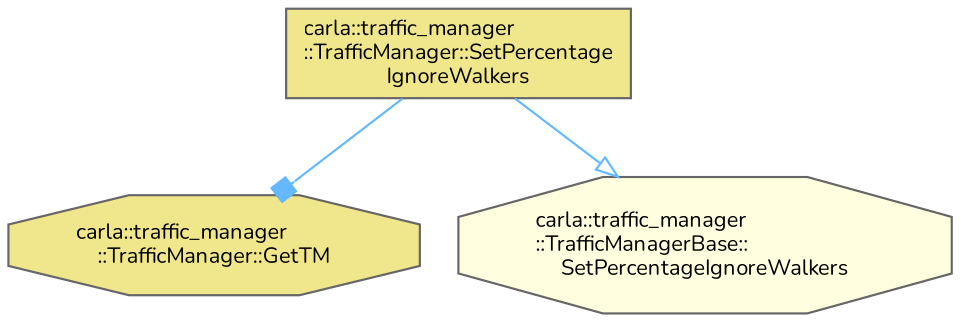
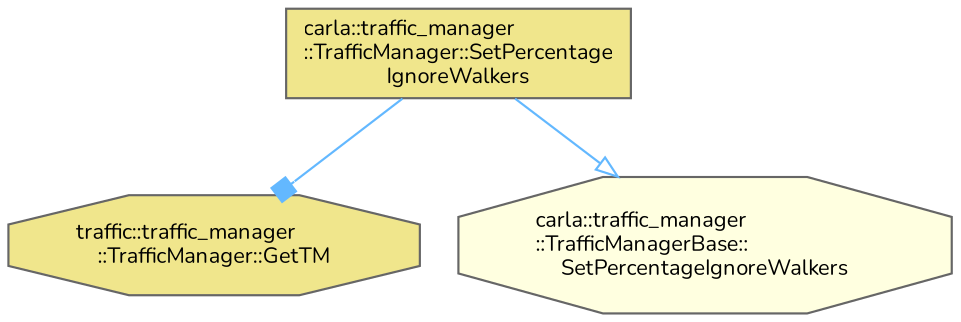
node "carla::traffic_manager ::TrafficManager::GetTM": label "carla::traffic_manager ::TrafficManager::GetTM" -> "traffic::traffic_manager ::TrafficManager::GetTM"
